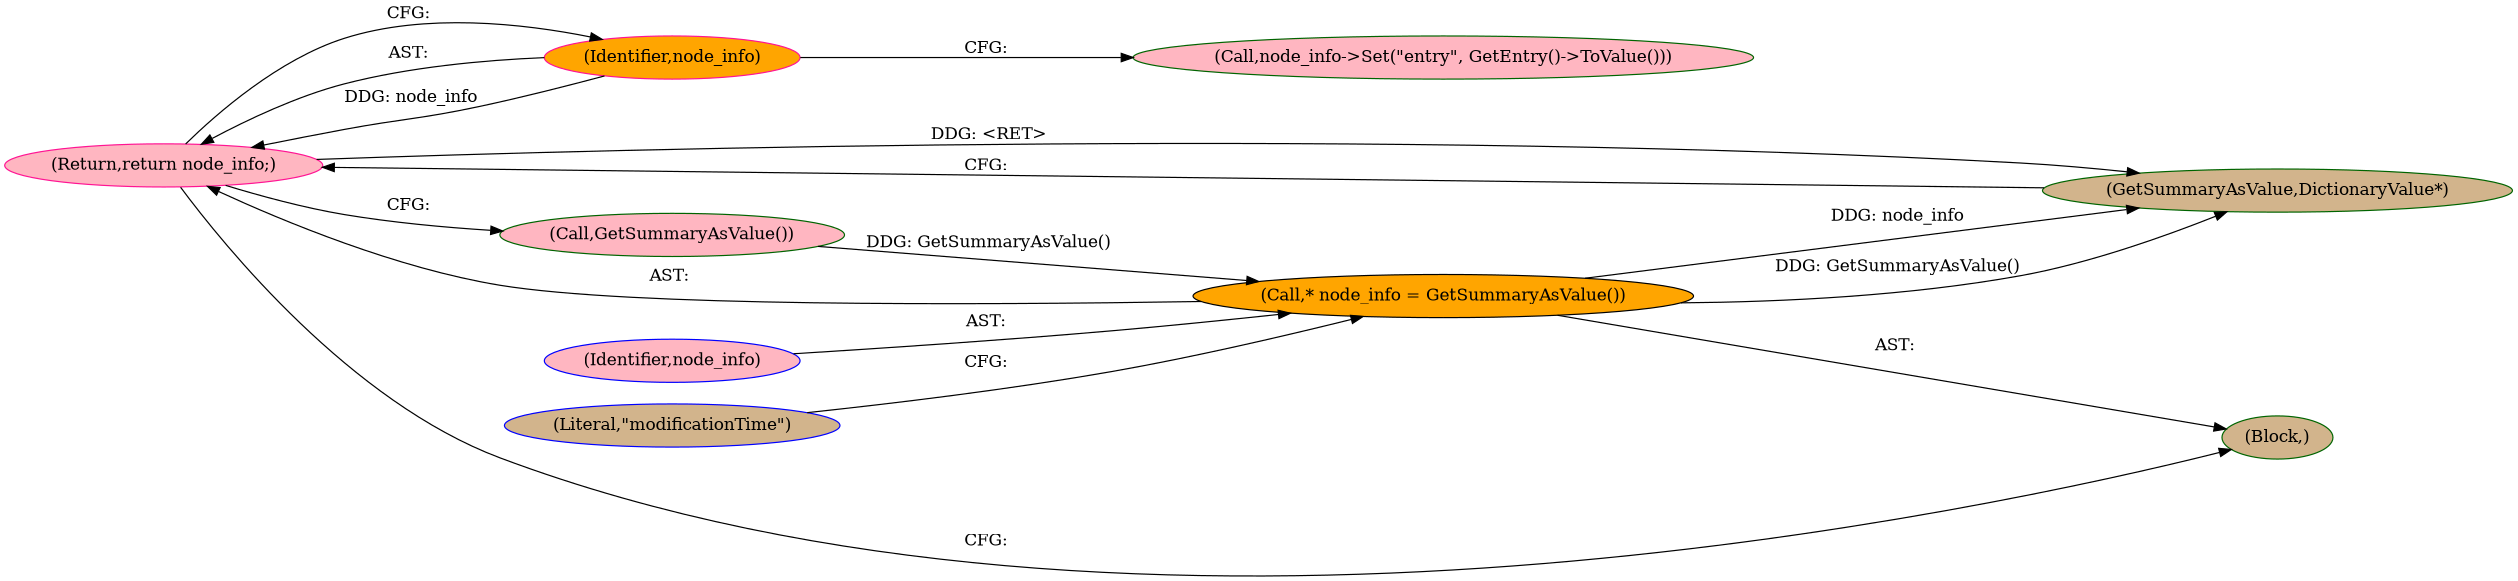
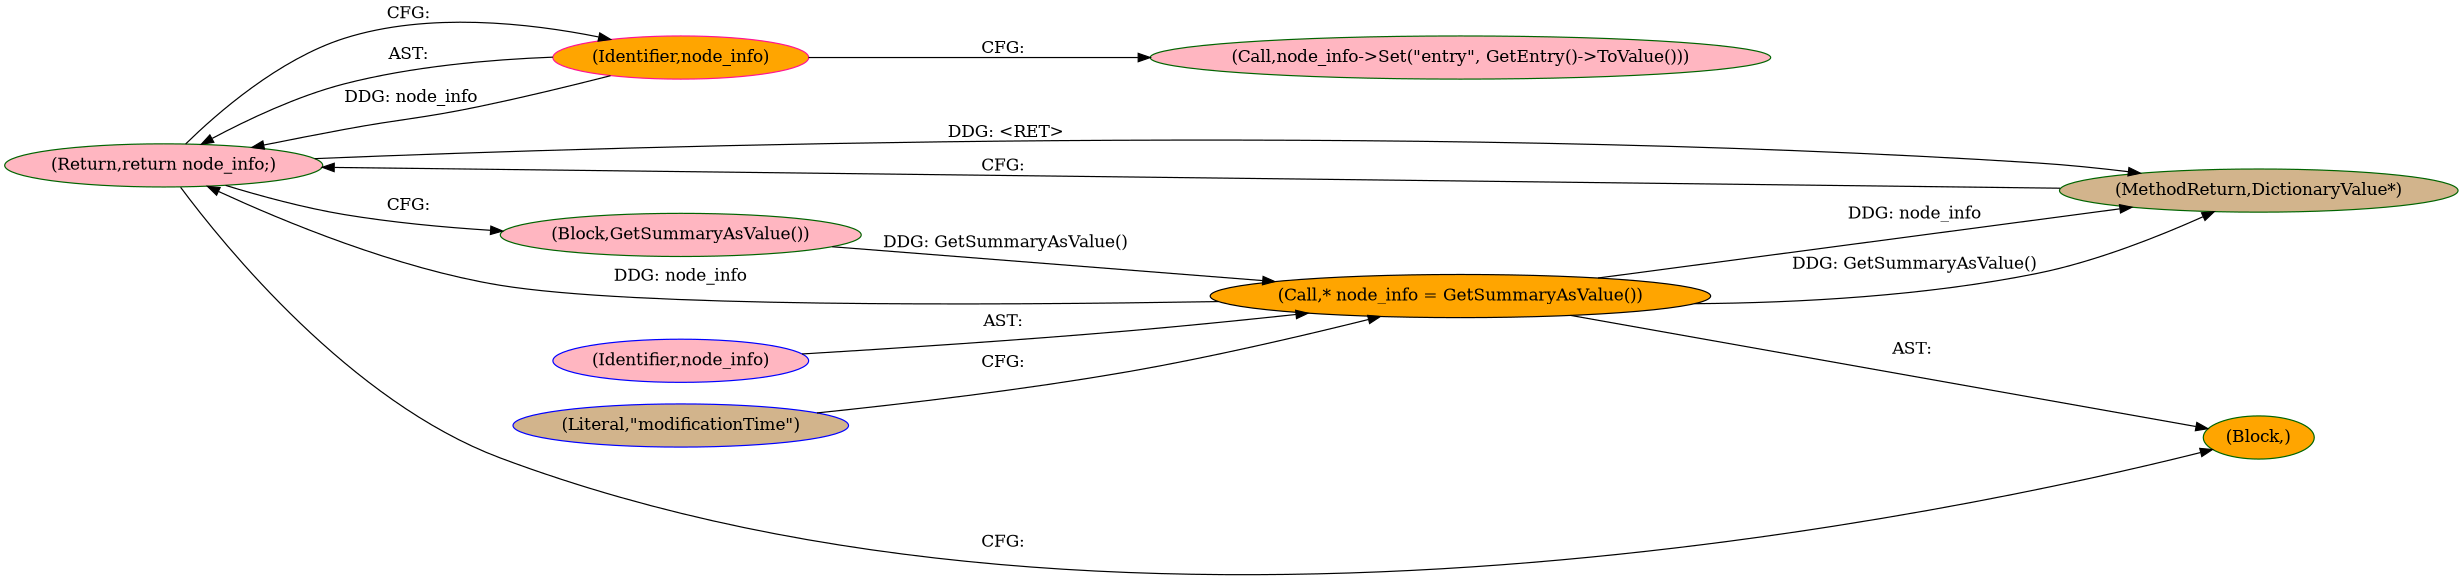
node "(Return,return node_info;)": color deeppink -> darkgreen
node "(GetSummaryAsValue,DictionaryValue*)": label "(GetSummaryAsValue,DictionaryValue*)" -> "(MethodReturn,DictionaryValue*)"
node "(Call,GetSummaryAsValue())": label "(Call,GetSummaryAsValue())" -> "(Block,GetSummaryAsValue())"
edge "(Call,* node_info = GetSummaryAsValue())" -> "(Return,return node_info;)": label "AST: " -> "DDG: node_info"
node "(Block,)": fillcolor tan -> orange
